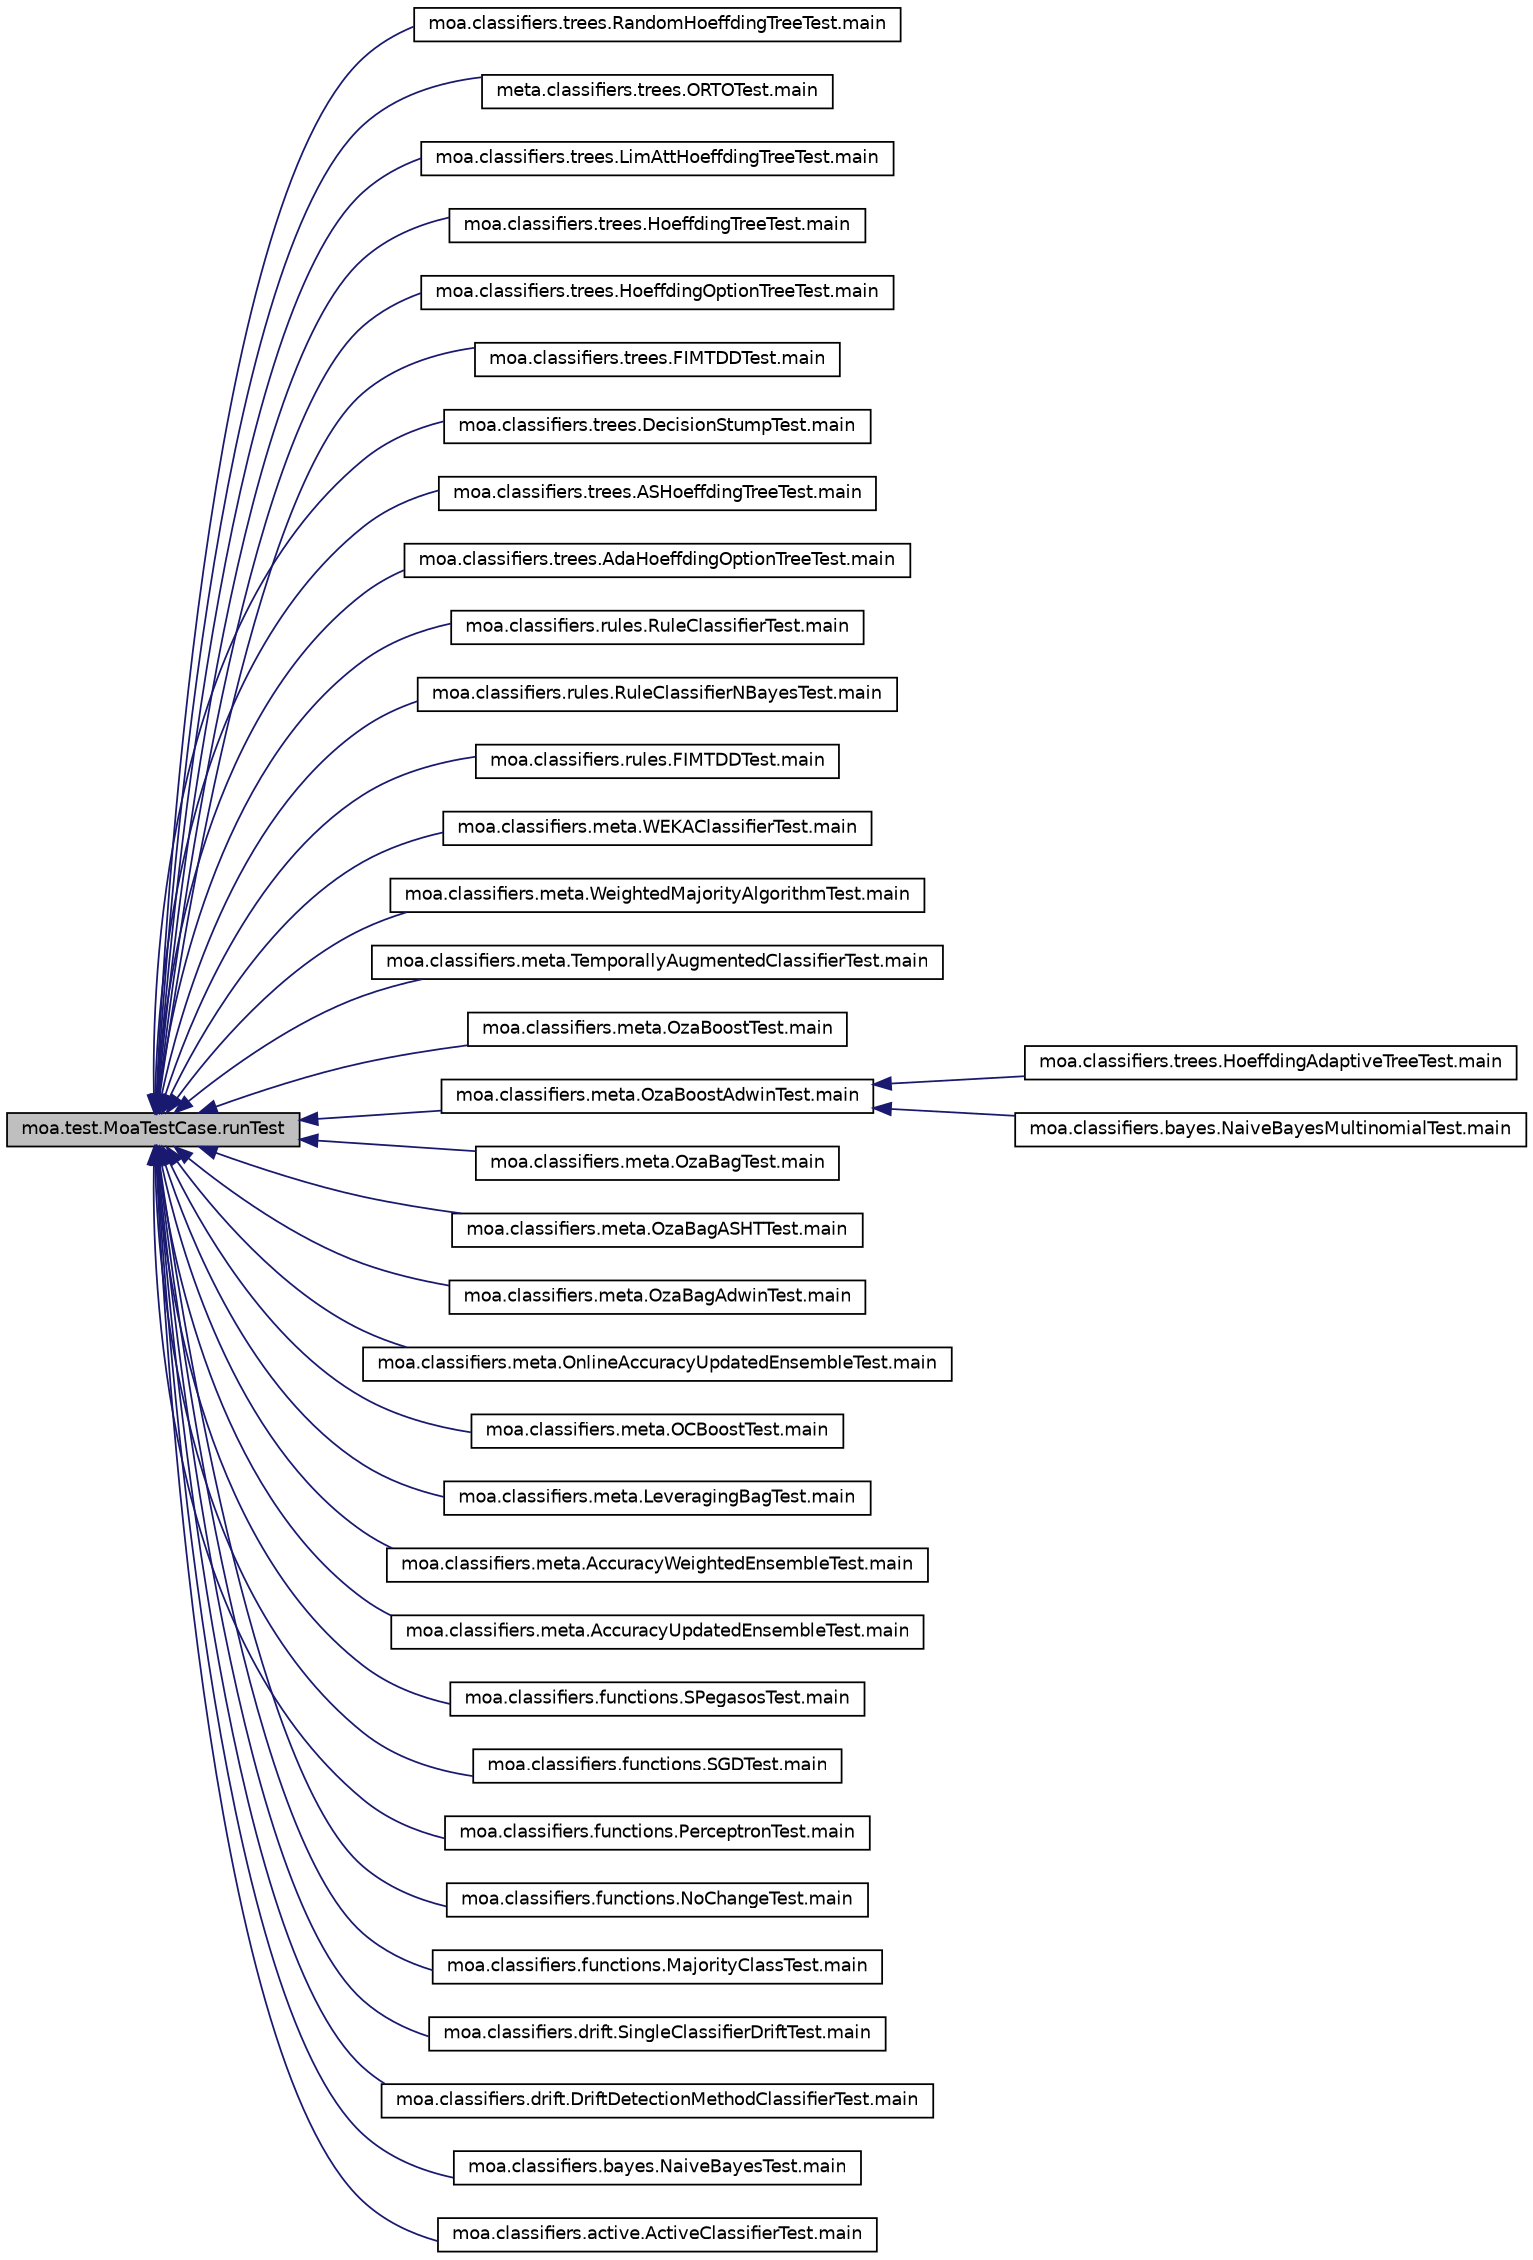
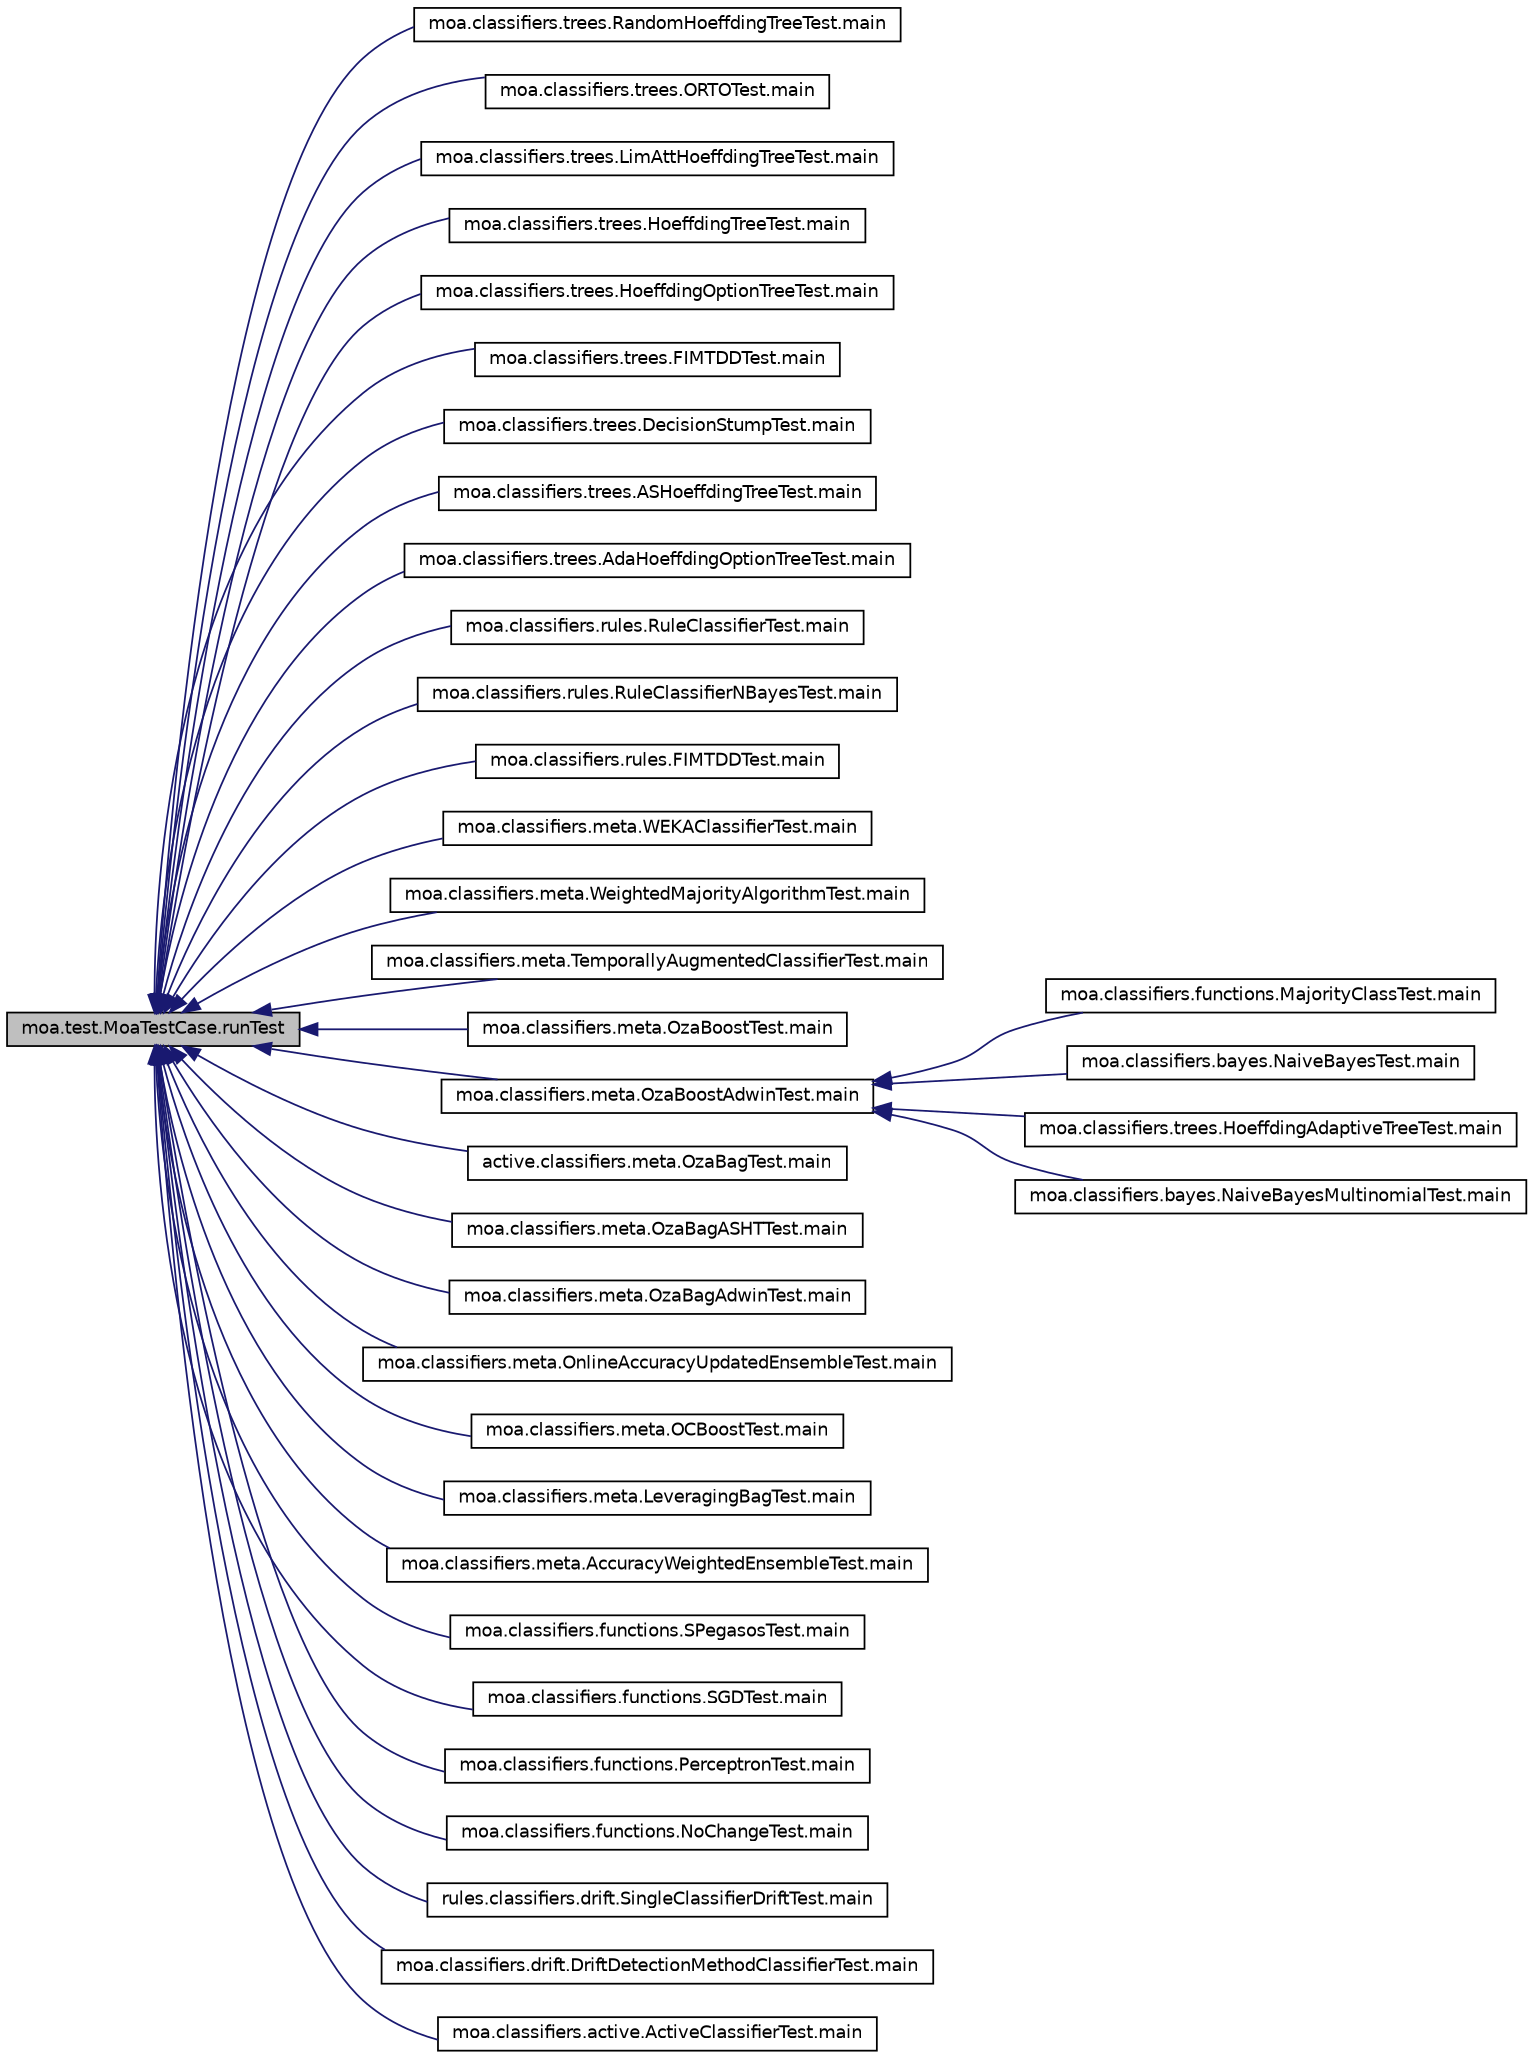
node "meta.classifiers.trees.ORTOTest.main": label "meta.classifiers.trees.ORTOTest.main" -> "moa.classifiers.trees.ORTOTest.main"
node "moa.classifiers.meta.OzaBagTest.main": label "moa.classifiers.meta.OzaBagTest.main" -> "active.classifiers.meta.OzaBagTest.main"
node "moa.classifiers.meta.AccuracyUpdatedEnsembleTest.main": removed
edge "moa.classifiers.functions.MajorityClassTest.main" -> "moa.test.MoaTestCase.runTest": now "moa.classifiers.functions.MajorityClassTest.main" -> "moa.classifiers.meta.OzaBoostAdwinTest.main"
edge "moa.classifiers.bayes.NaiveBayesTest.main" -> "moa.test.MoaTestCase.runTest": now "moa.classifiers.bayes.NaiveBayesTest.main" -> "moa.classifiers.meta.OzaBoostAdwinTest.main"
node "moa.classifiers.drift.SingleClassifierDriftTest.main": label "moa.classifiers.drift.SingleClassifierDriftTest.main" -> "rules.classifiers.drift.SingleClassifierDriftTest.main"
